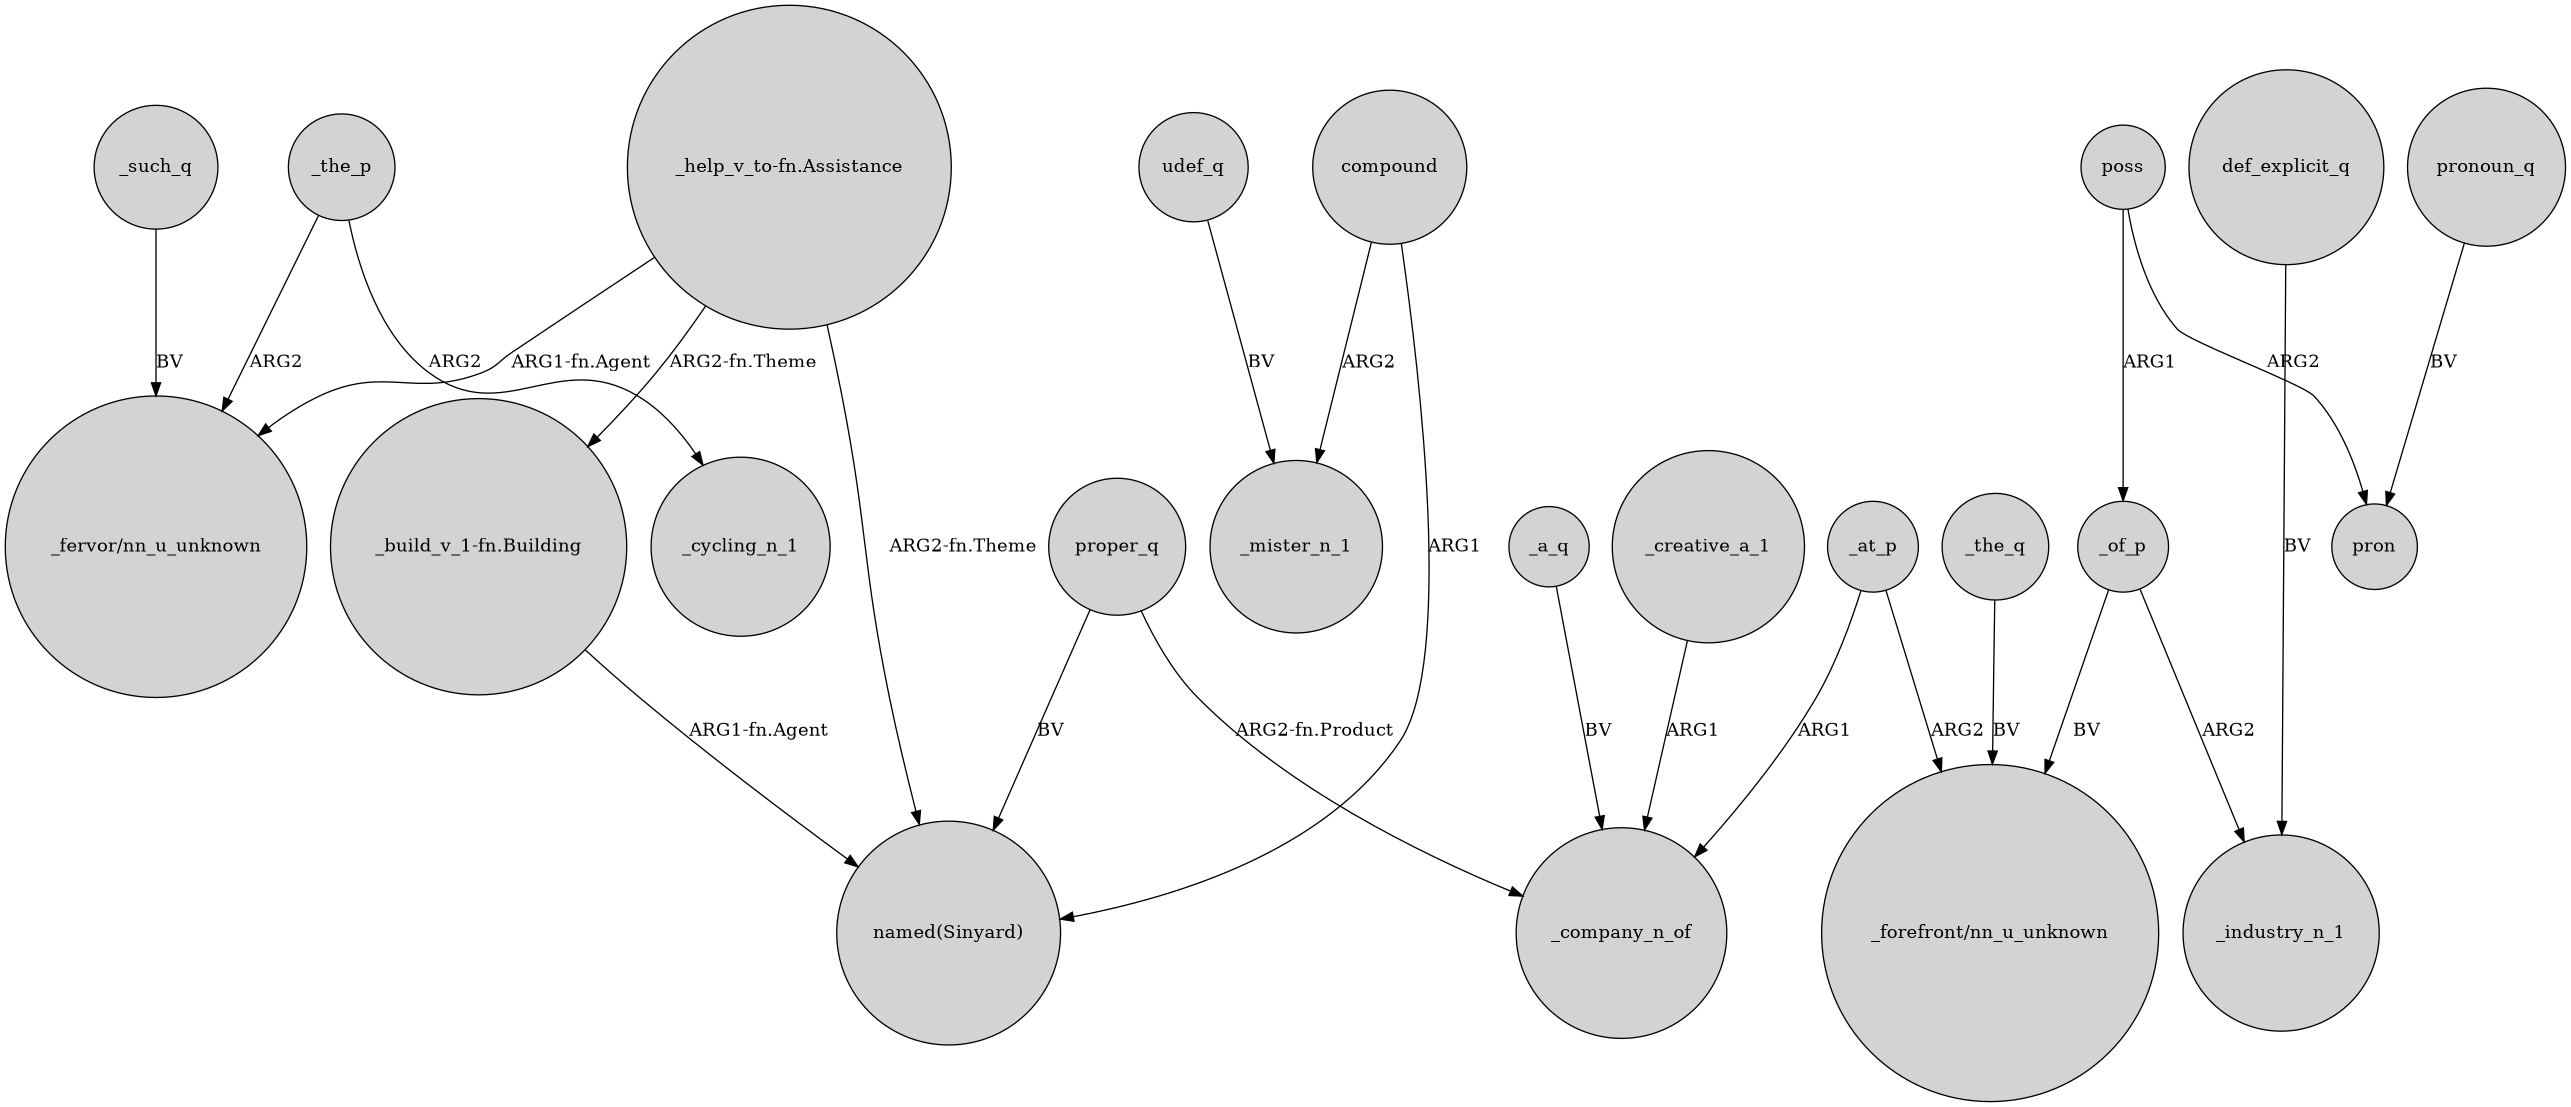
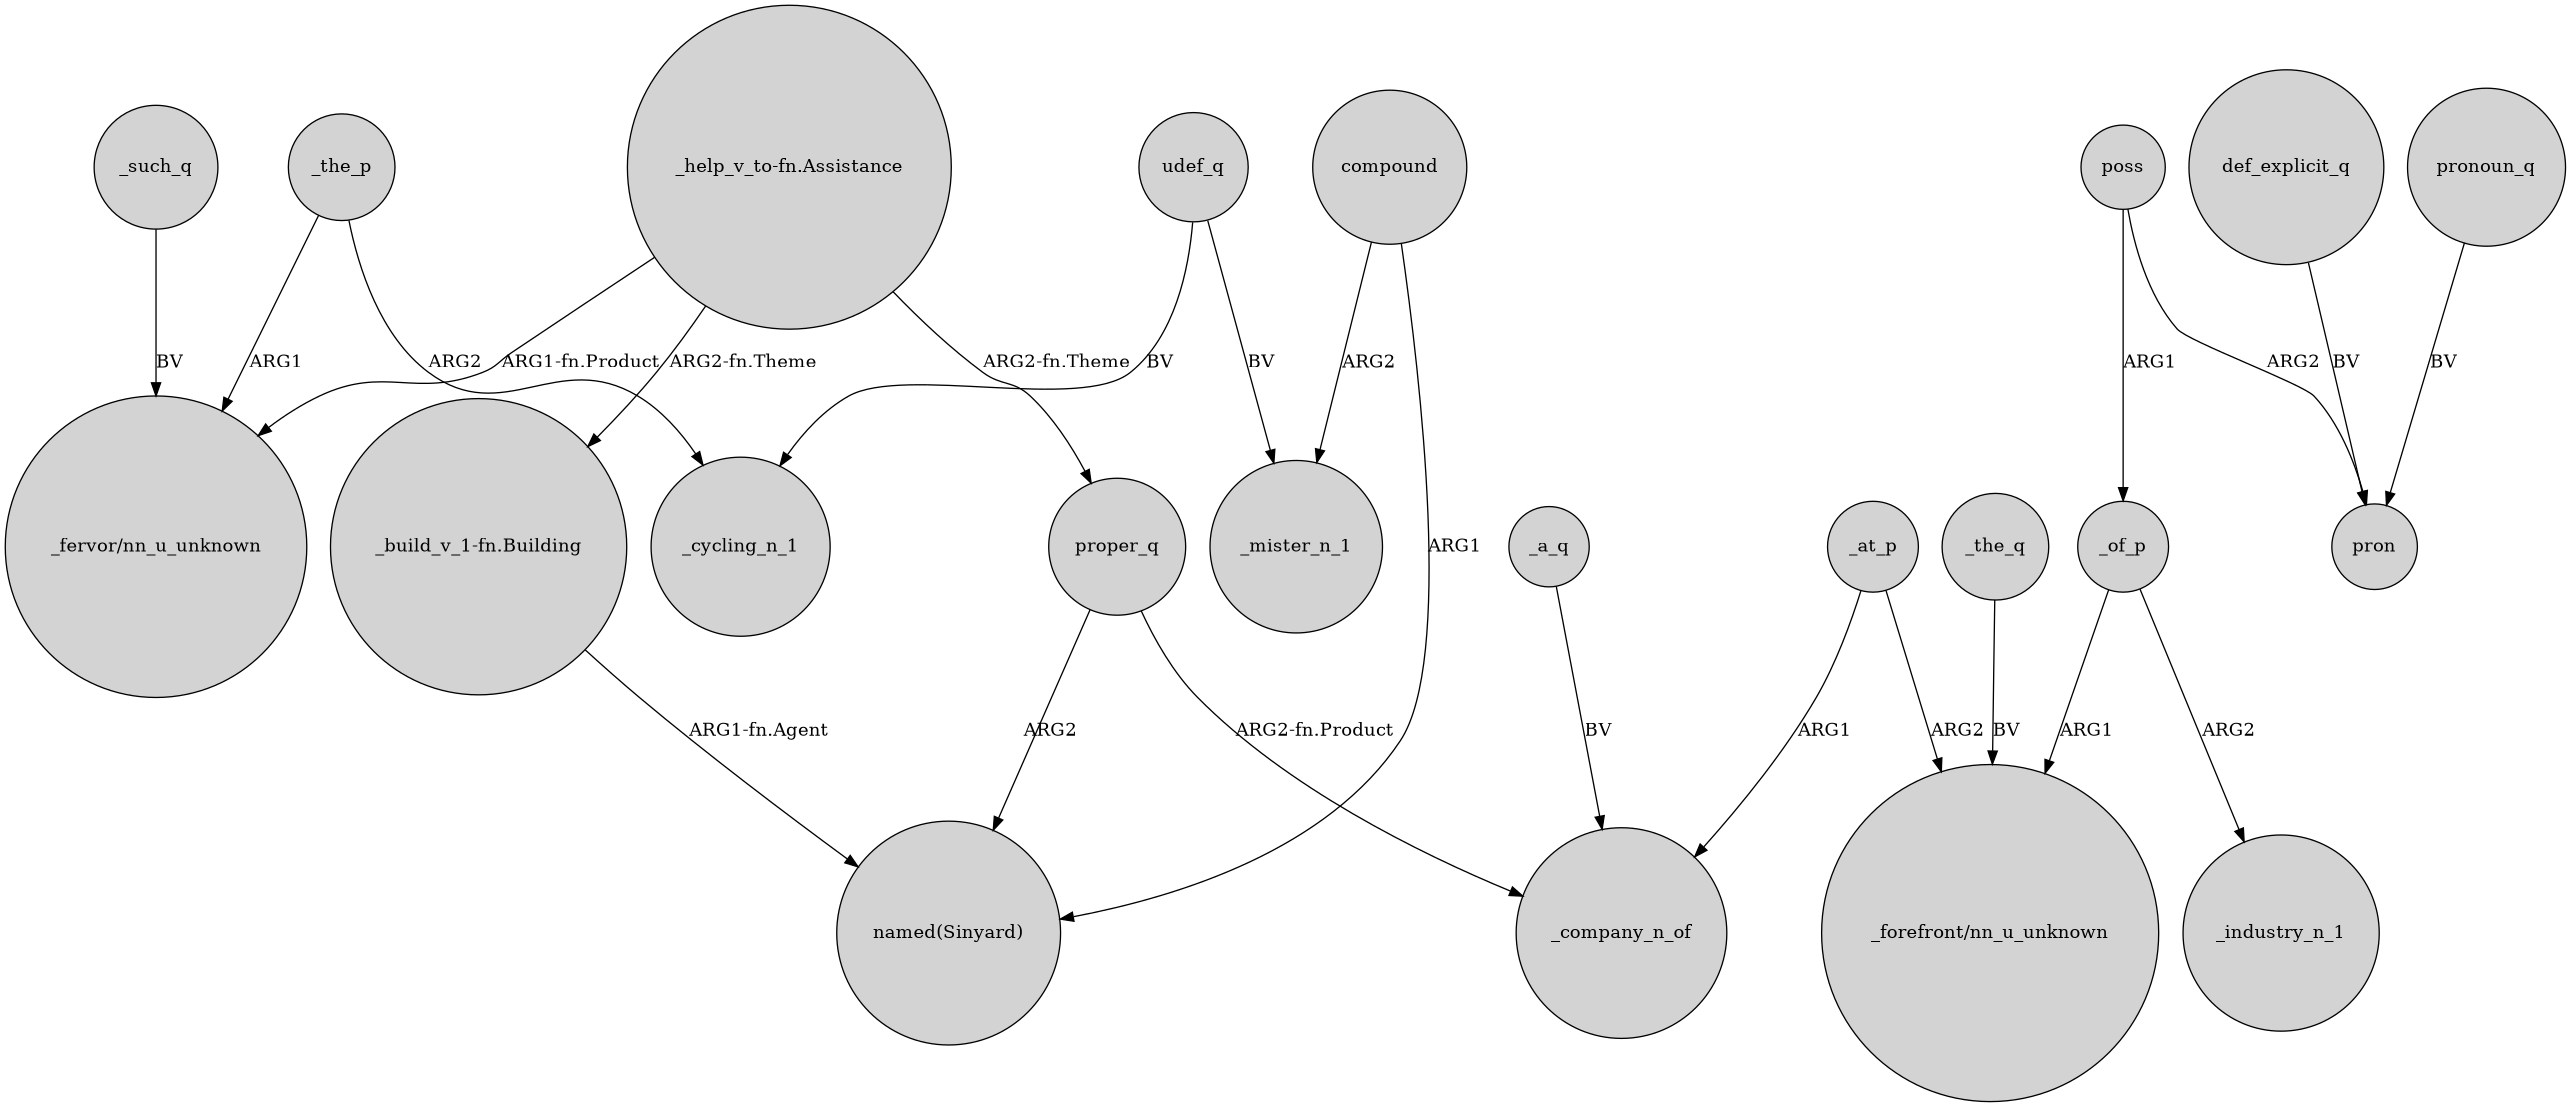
edge "_the_p" -> "_fervor/nn_u_unknown": label "ARG2" -> "ARG1"
edge "_help_v_to-fn.Assistance" -> "_fervor/nn_u_unknown": label "ARG1-fn.Agent" -> "ARG1-fn.Product"
edge "udef_q" -> "_cycling_n_1": added, label "BV"
edge "def_explicit_q" -> "_industry_n_1": now "def_explicit_q" -> "pron"
node "_creative_a_1": removed
edge "_help_v_to-fn.Assistance" -> "named(Sinyard)": now "_help_v_to-fn.Assistance" -> "proper_q"
edge "proper_q" -> "named(Sinyard)": label "BV" -> "ARG2"
edge "_of_p" -> "_forefront/nn_u_unknown": label "BV" -> "ARG1"
